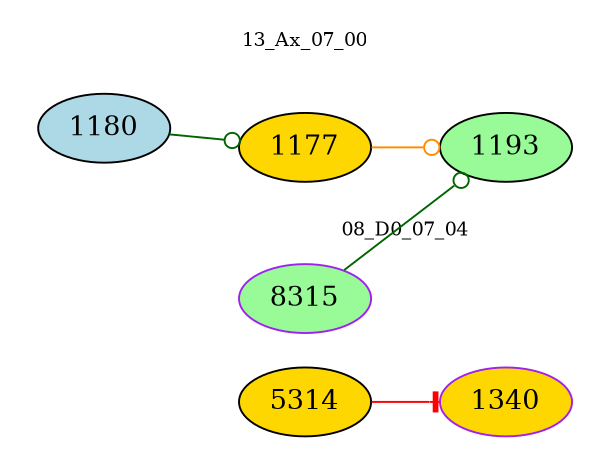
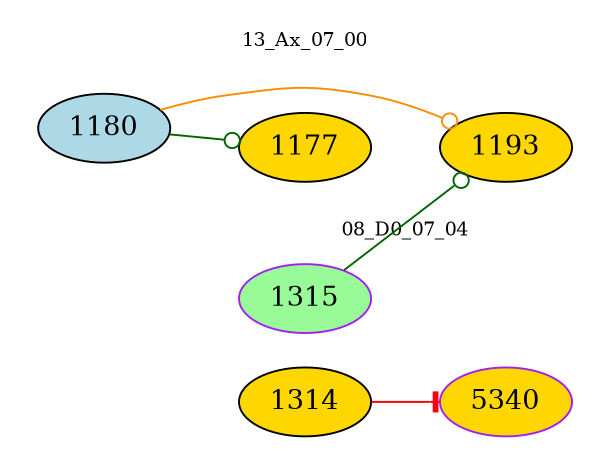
edge "1177" -> "1193": now "1180" -> "1193"
node "1193": fillcolor palegreen -> gold
node "8315": label "8315" -> "1315"
node "5314": label "5314" -> "1314"
node "1340": label "1340" -> "5340"
